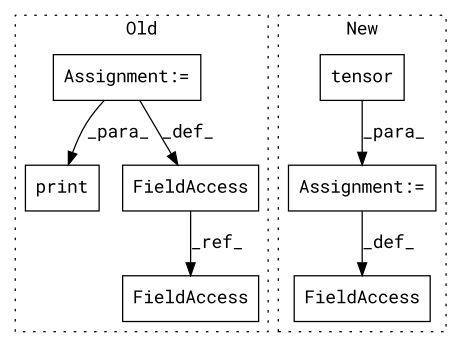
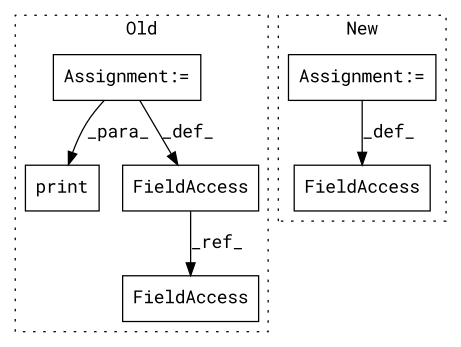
node "tensor": removed
